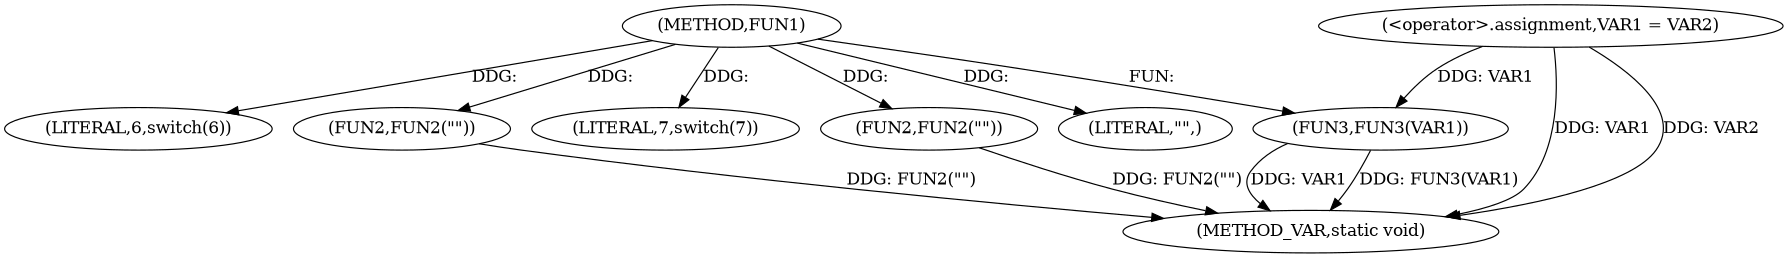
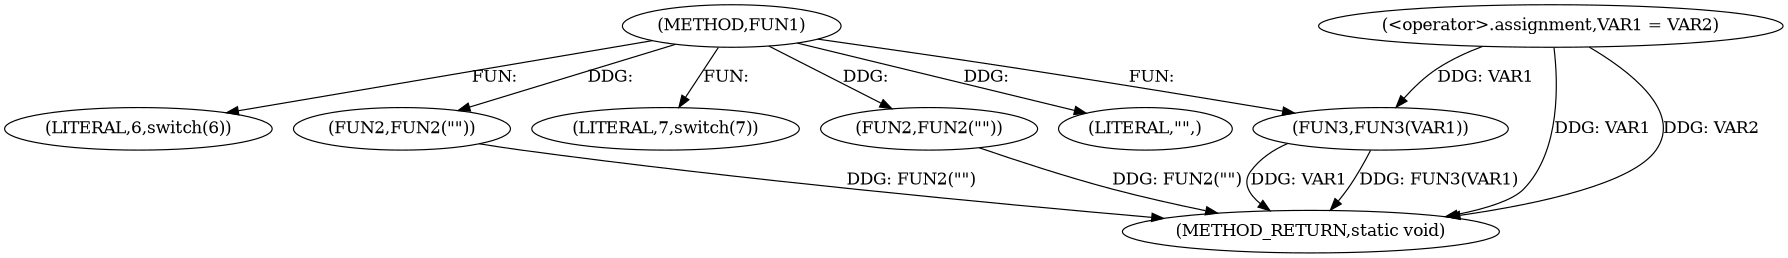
edge "(METHOD,FUN1)" -> "(LITERAL,6,switch(6))": label "DDG: " -> "FUN: "
edge "(METHOD,FUN1)" -> "(LITERAL,7,switch(7))": label "DDG: " -> "FUN: "
node "(METHOD_VAR,static void)": label "(METHOD_VAR,static void)" -> "(METHOD_RETURN,static void)"
